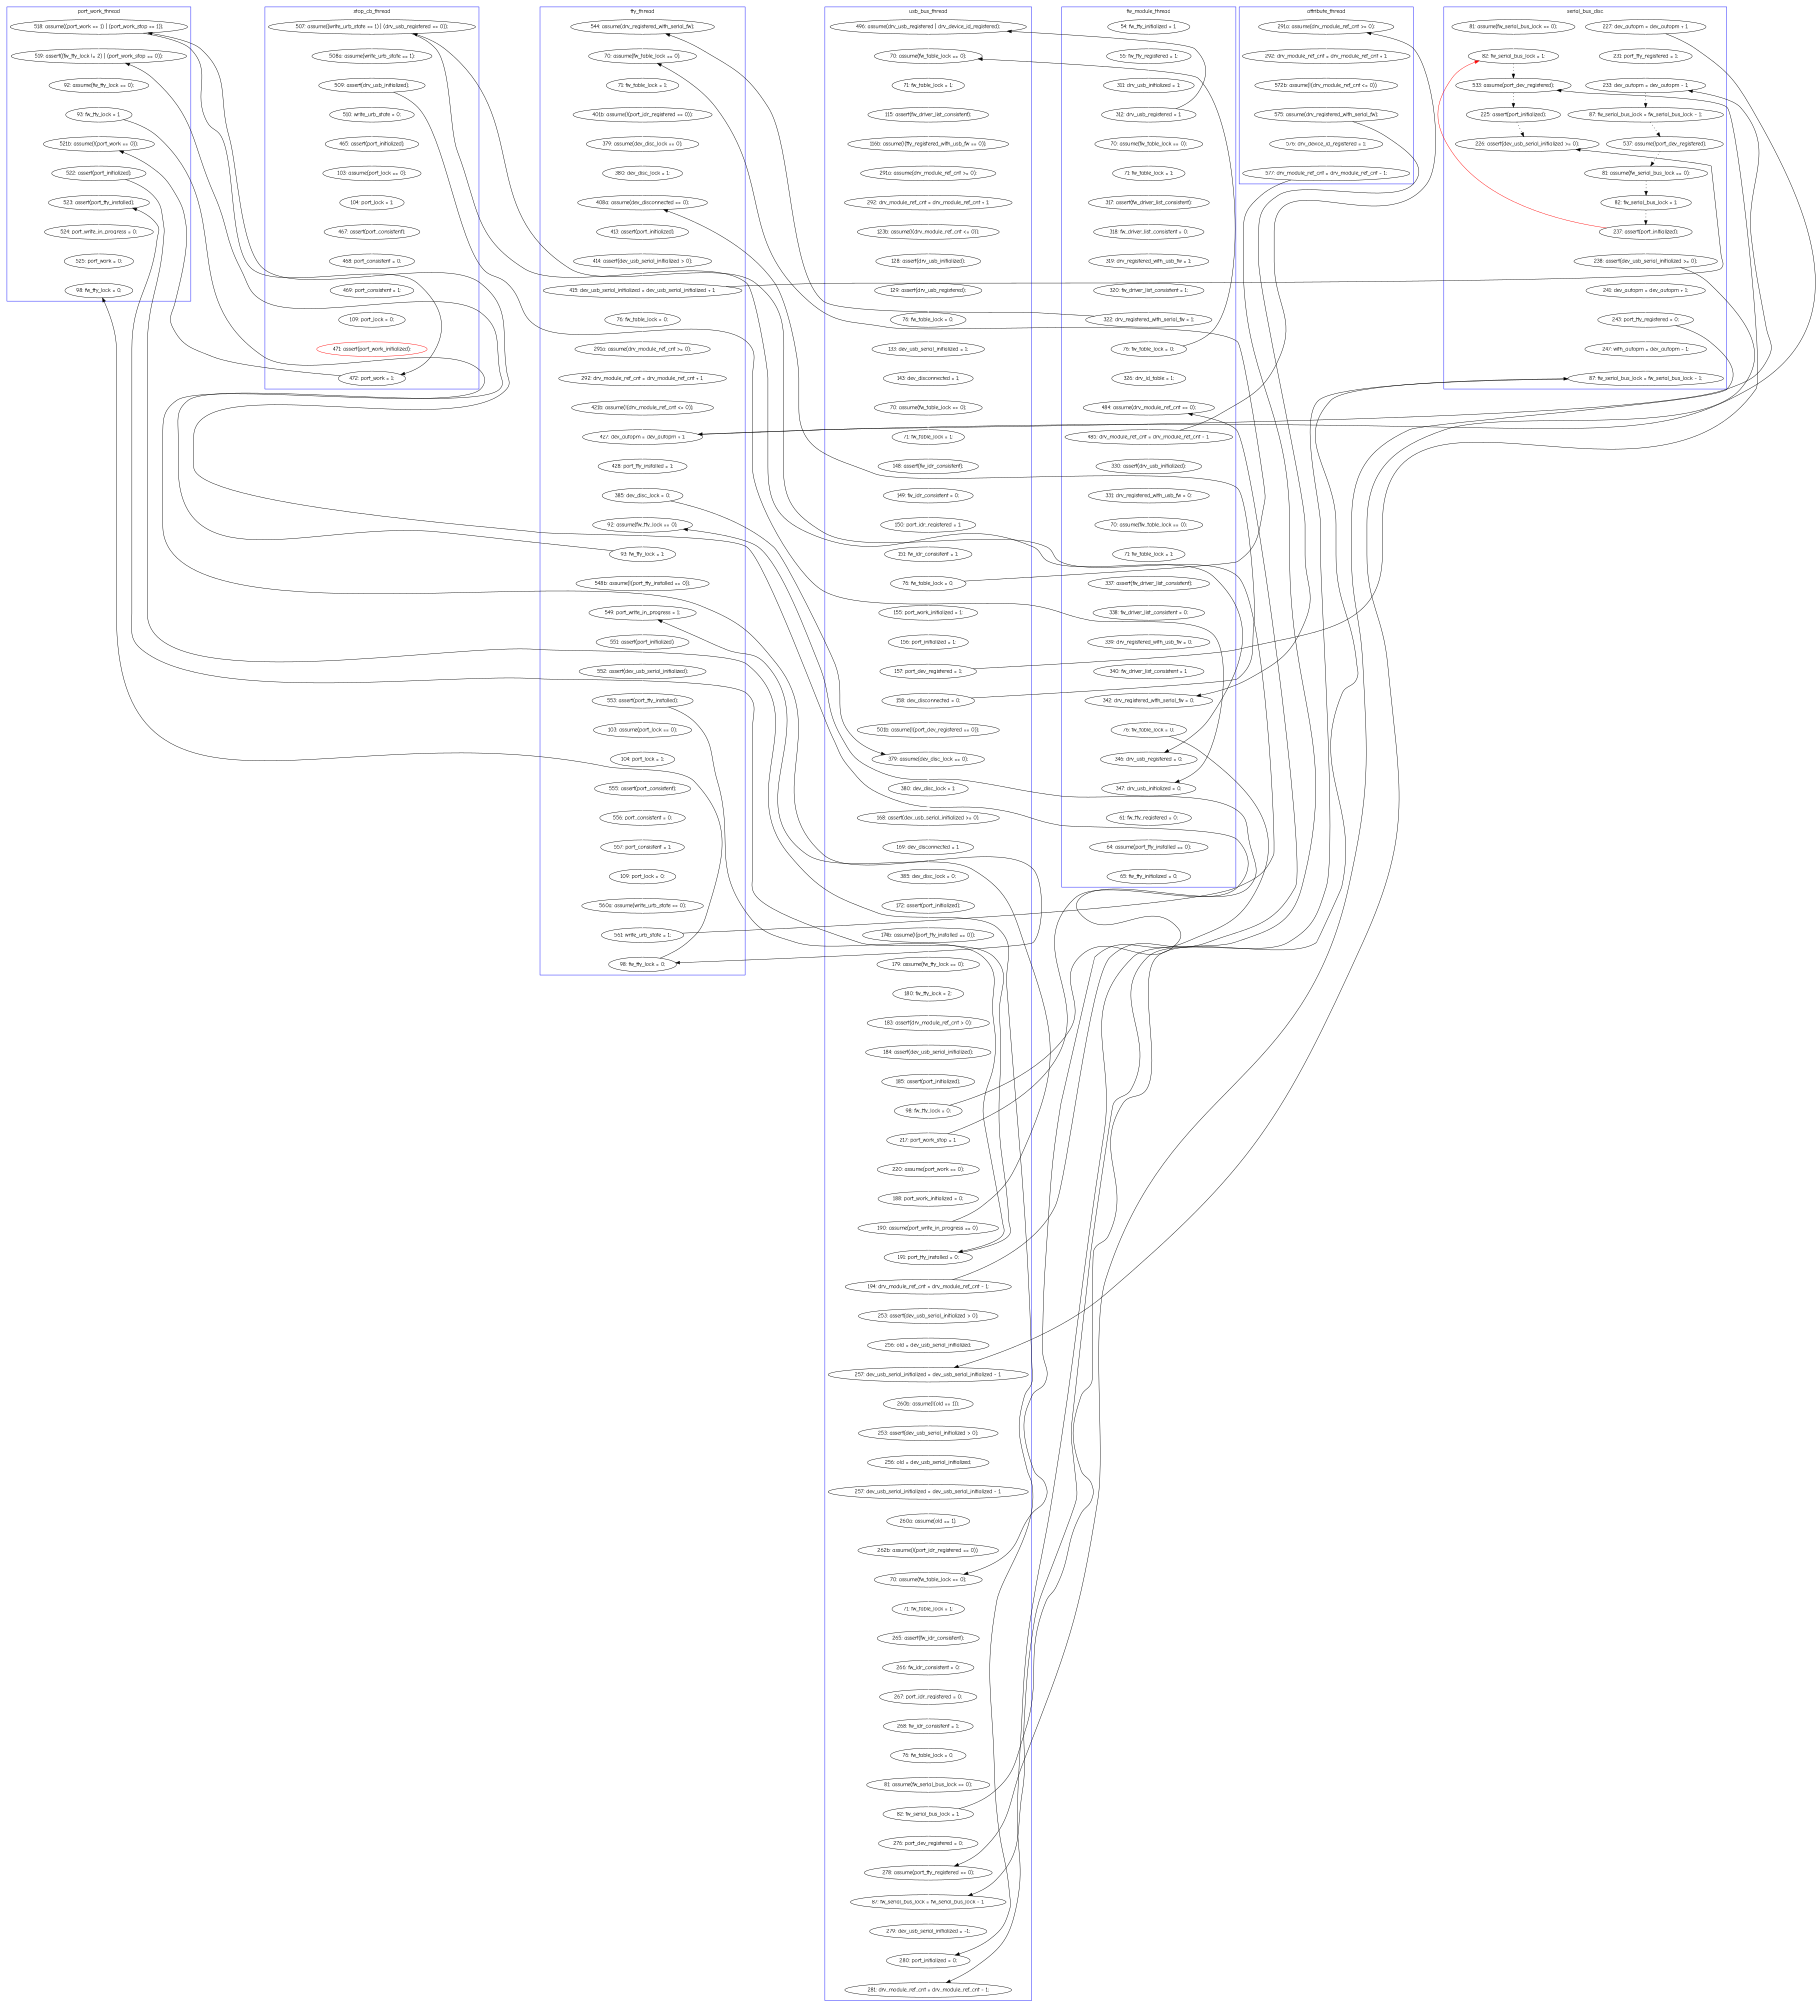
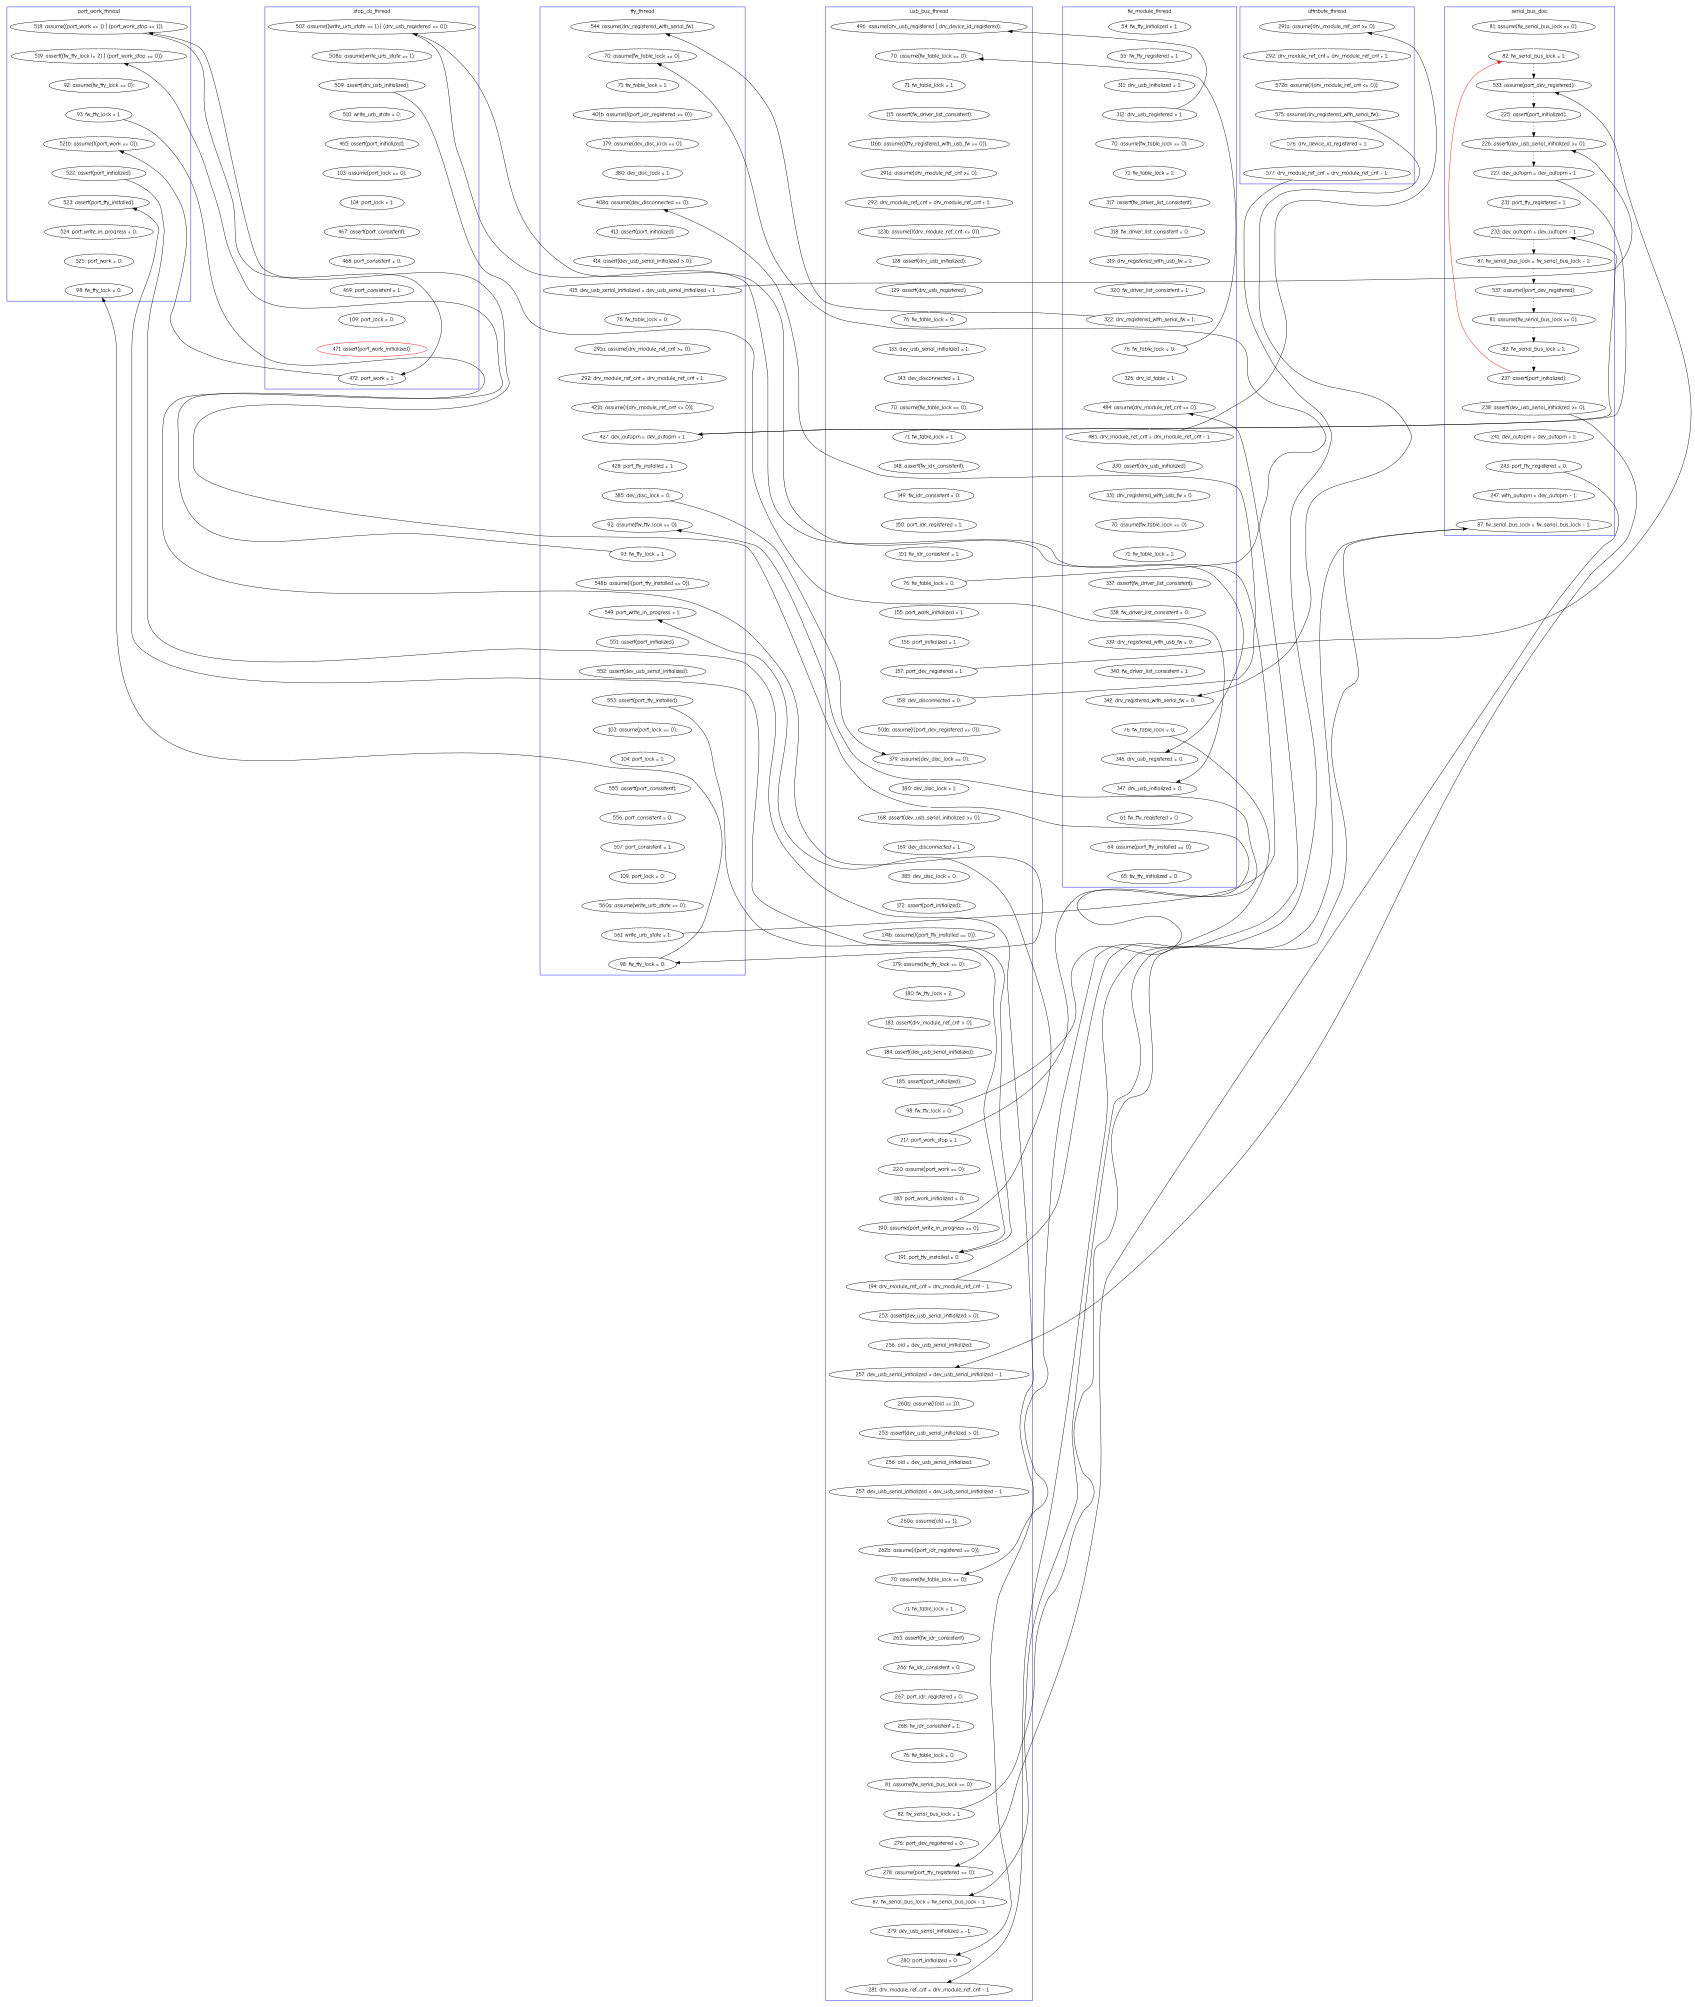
edge "226: assert(dev_usb_serial_initialized >= 0);" -> "227: dev_autopm = dev_autopm + 1;": added
node "188: port_work_initialized = 0;": label "188: port_work_initialized = 0;" -> "183: port_work_initialized = 0;"
